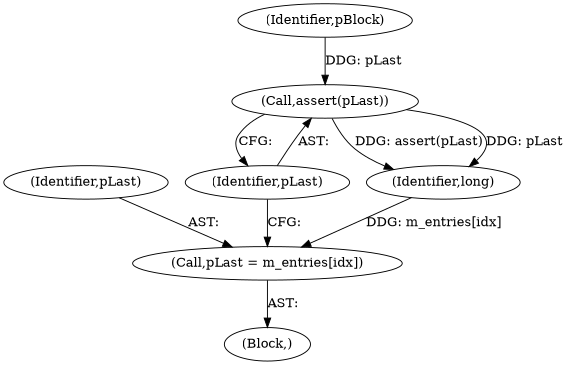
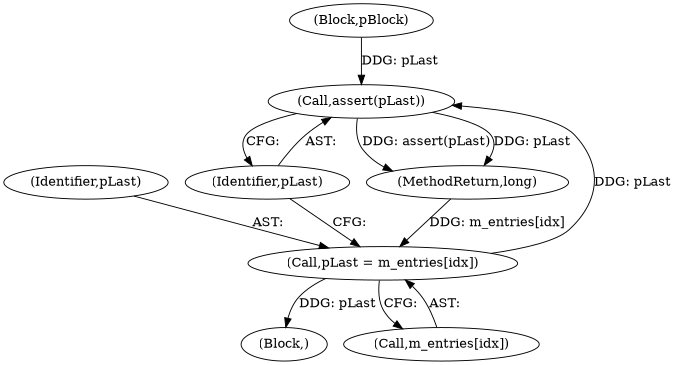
node "(Identifier,pBlock)": label "(Identifier,pBlock)" -> "(Block,pBlock)"
edge "(Call,pLast = m_entries[idx])" -> "(Call,assert(pLast))": added, label "DDG: pLast"
node "(Identifier,long)": label "(Identifier,long)" -> "(MethodReturn,long)"
edge "(Call,pLast = m_entries[idx])" -> "(Block,)": label "AST: " -> "DDG: pLast"
node "(Call,m_entries[idx])": added
